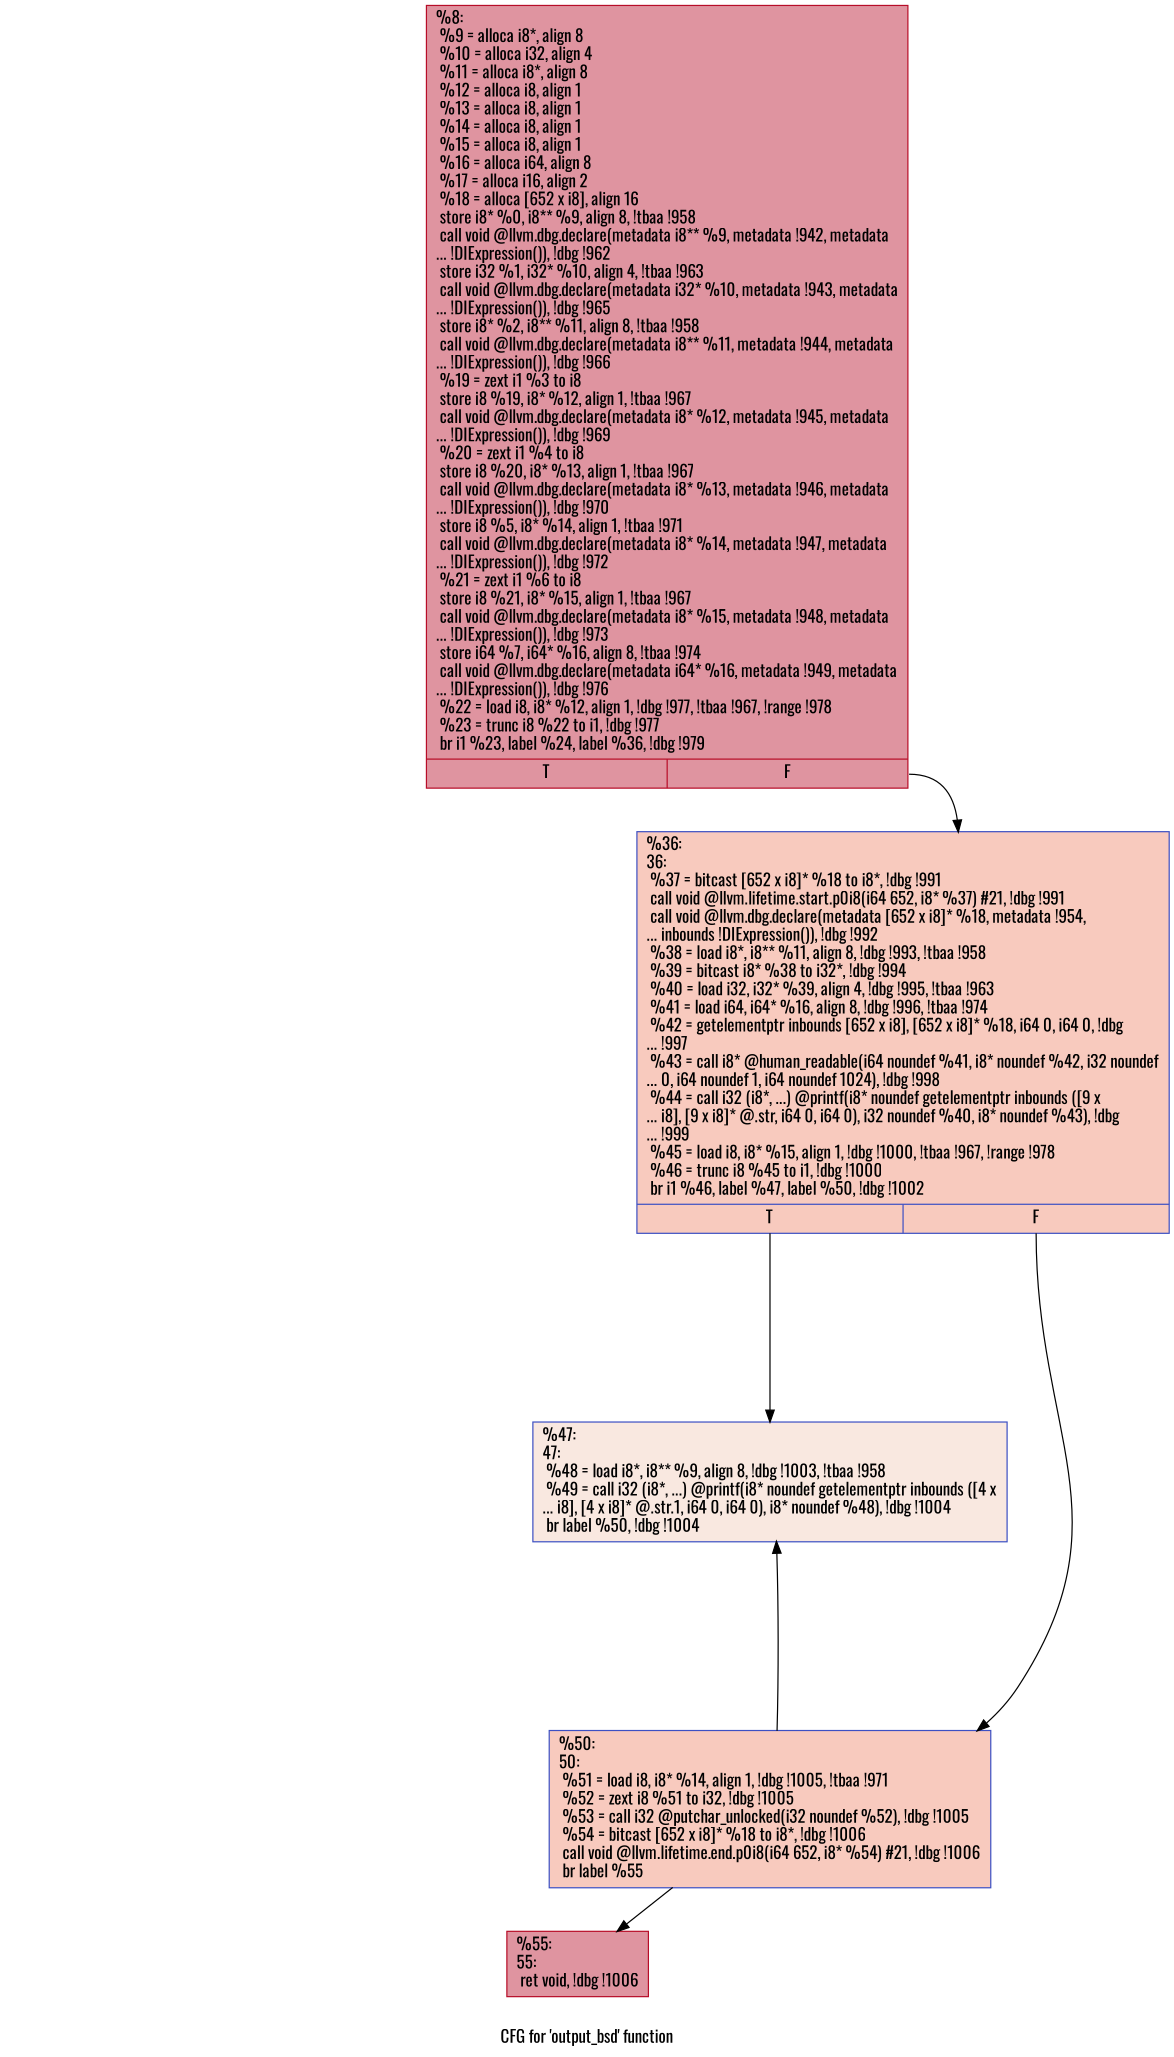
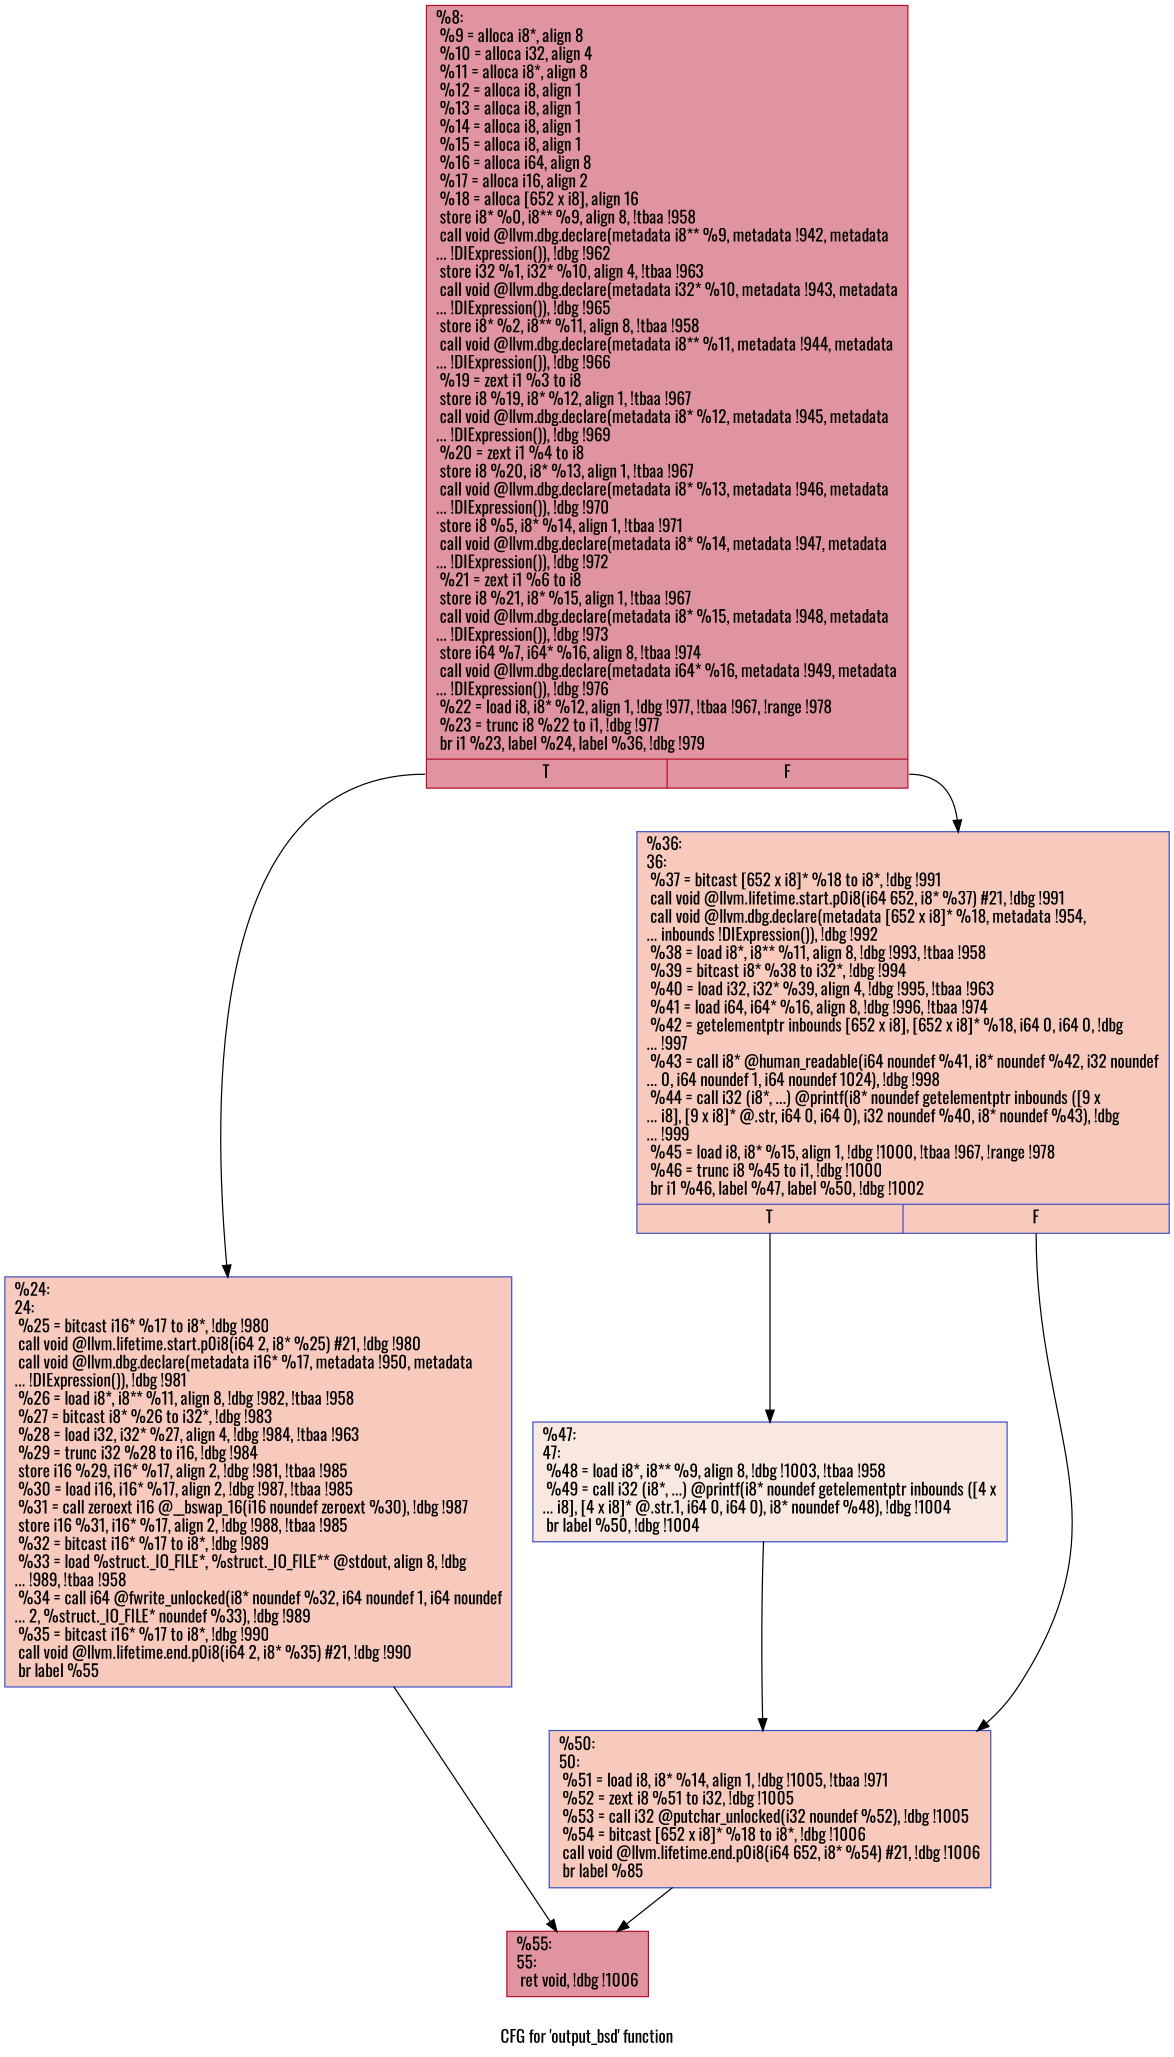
node "%24:": added
edge "%50:" -> "%47:": reversed
node "%50:": text "br label %55" -> "br label %85"
